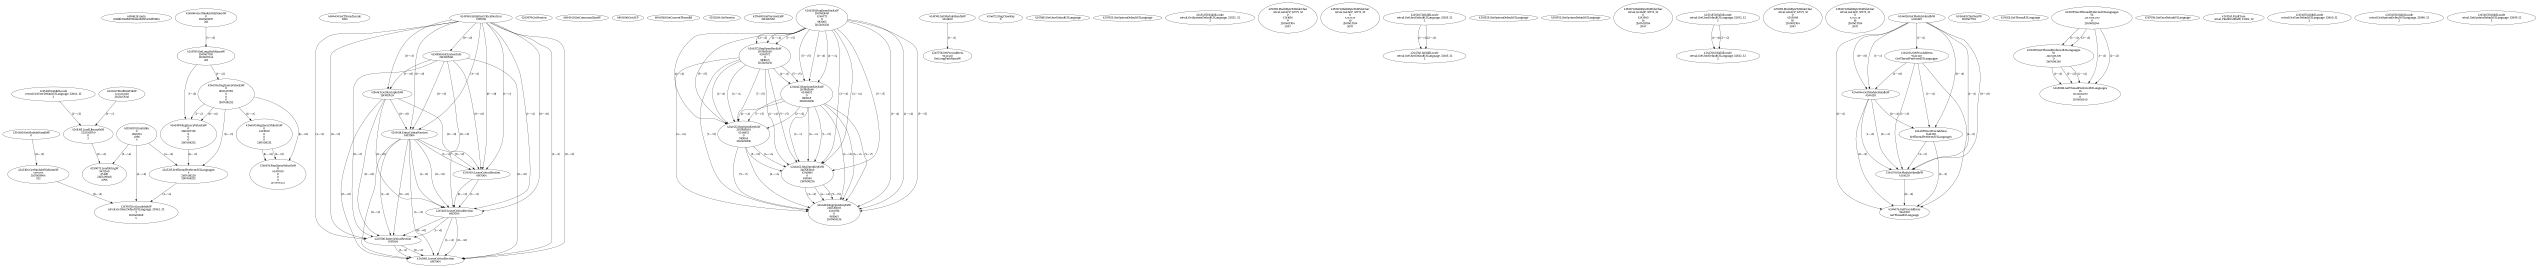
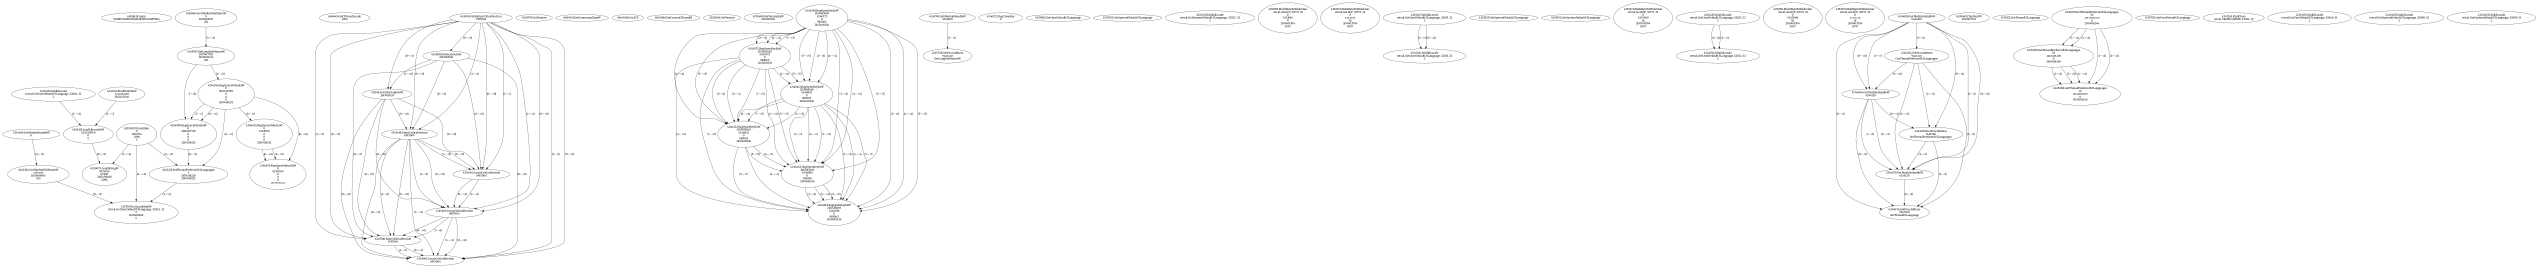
edge "4250188.GetSystemInfo 2147417660" -> "4245469.LeaveCriticalSection 6917004": removed, label "(0-->0)"
